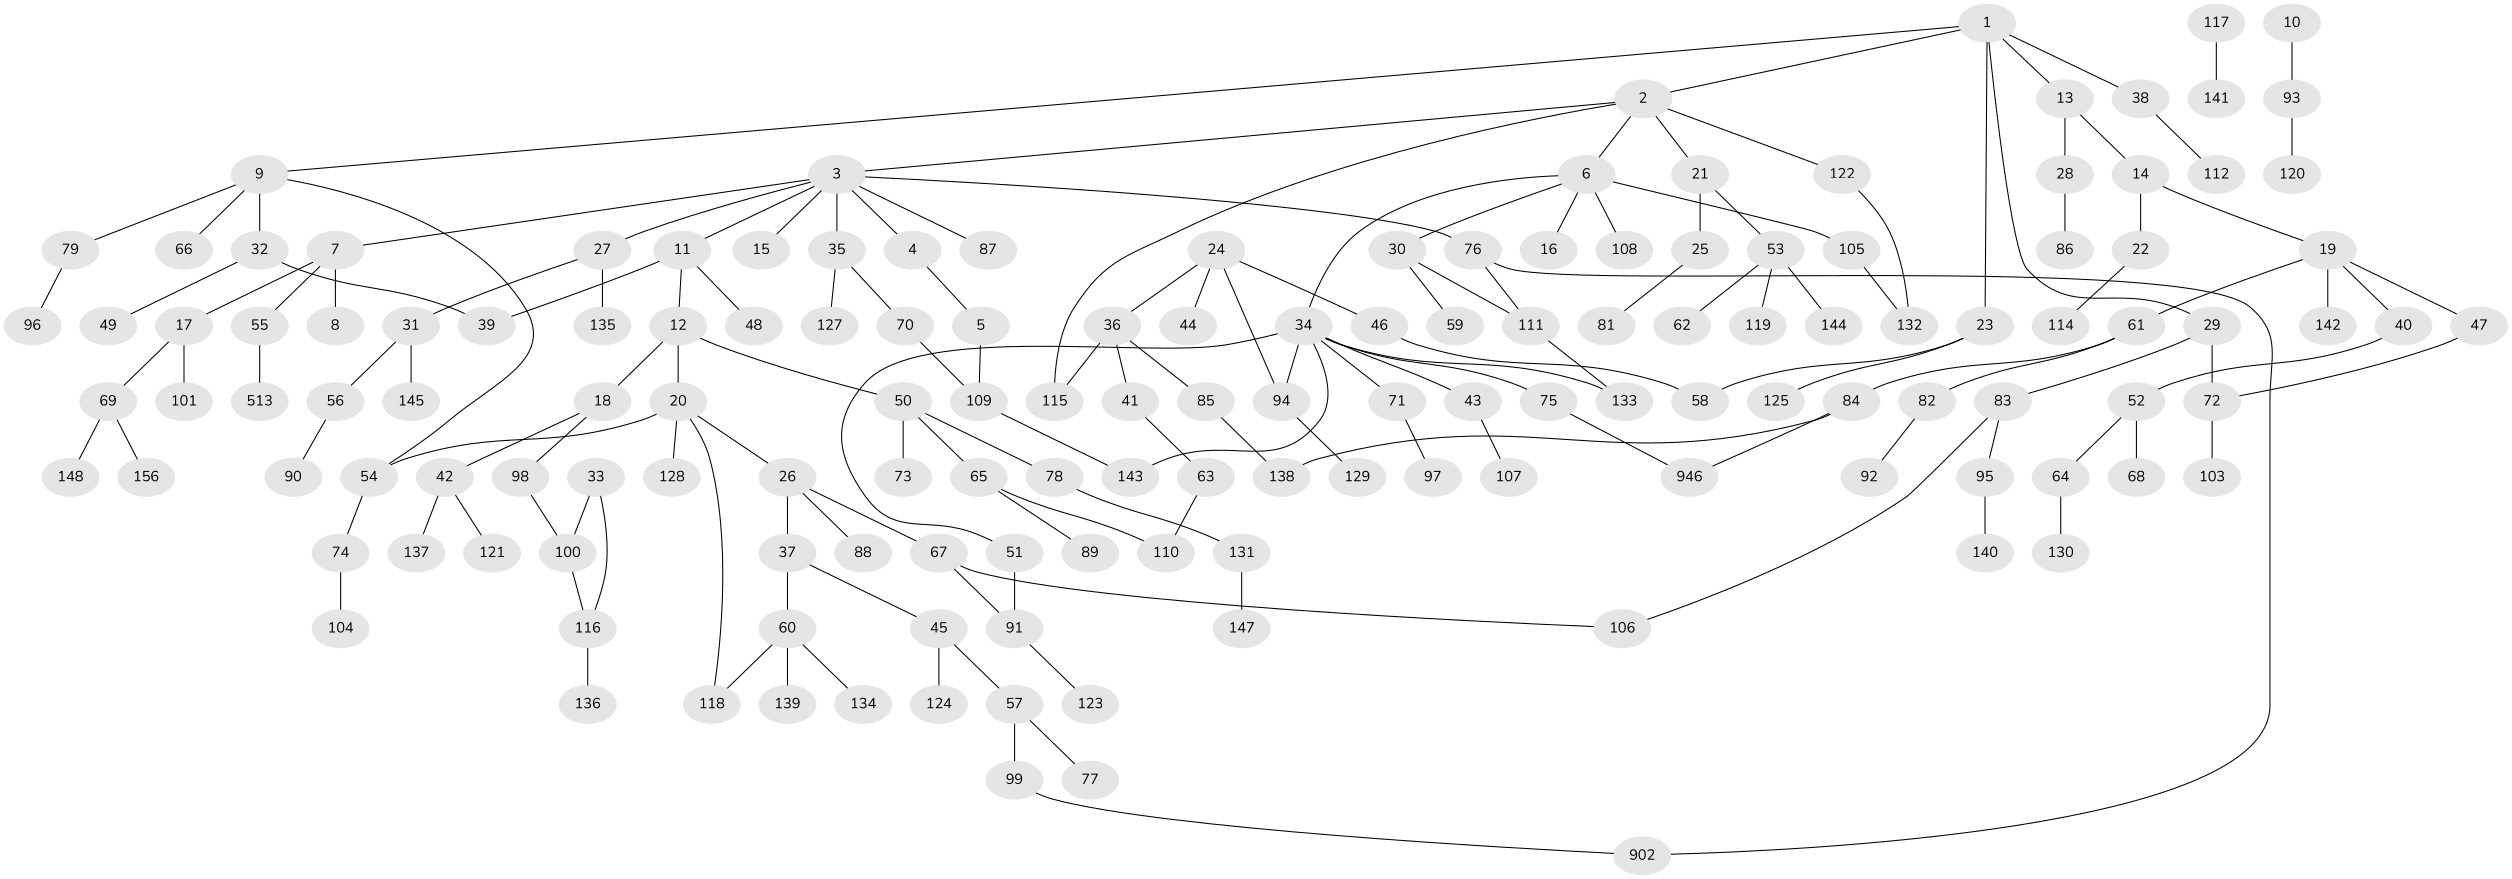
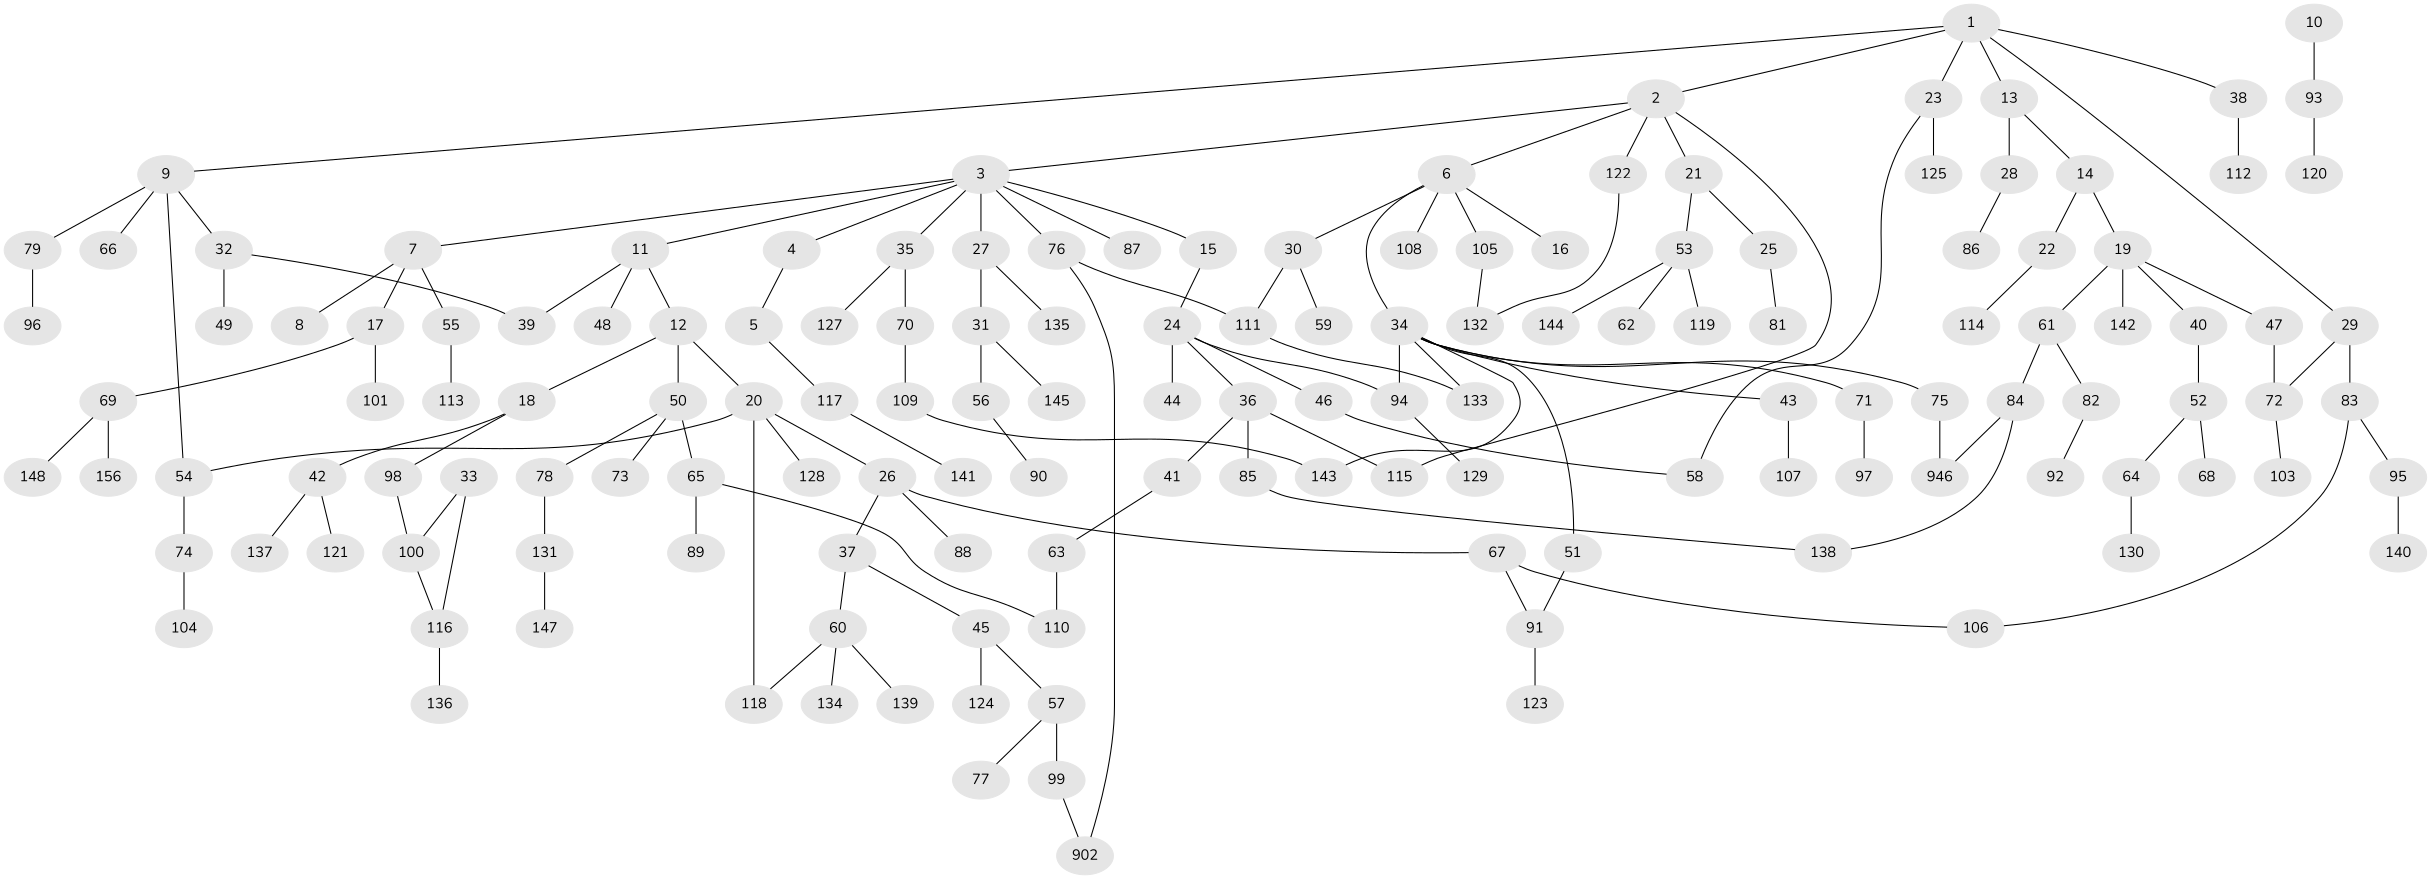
edge "15" -- "24": added
edge "5" -- "109": now "5" -- "117"
node "513": label "513" -> "113"
